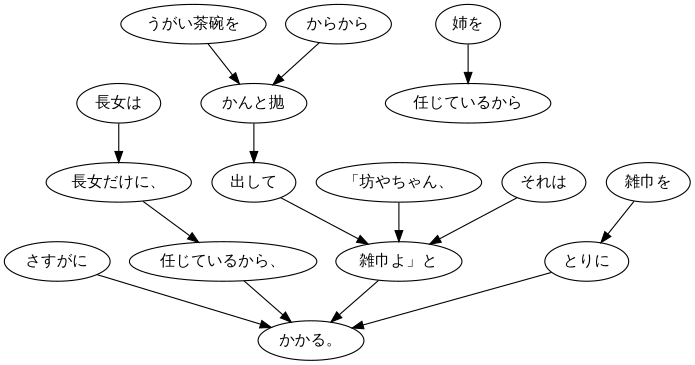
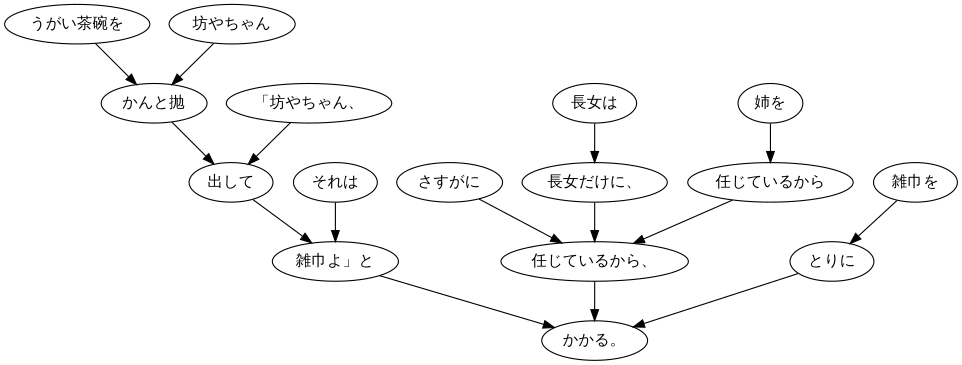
node "からから": label "からから" -> "坊やちゃん"
edge "「坊やちゃん、" -> "雑巾よ」と": now "「坊やちゃん、" -> "出して"
edge "任じているから" -> "任じているから、": added
edge "さすがに" -> "かかる。": now "さすがに" -> "任じているから、"
